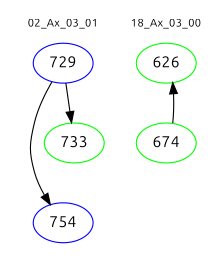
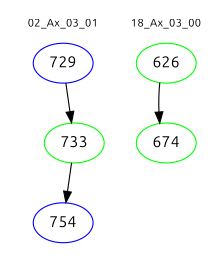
edge "674" -> "626": reversed
edge "729" -> "754": now "733" -> "754"
